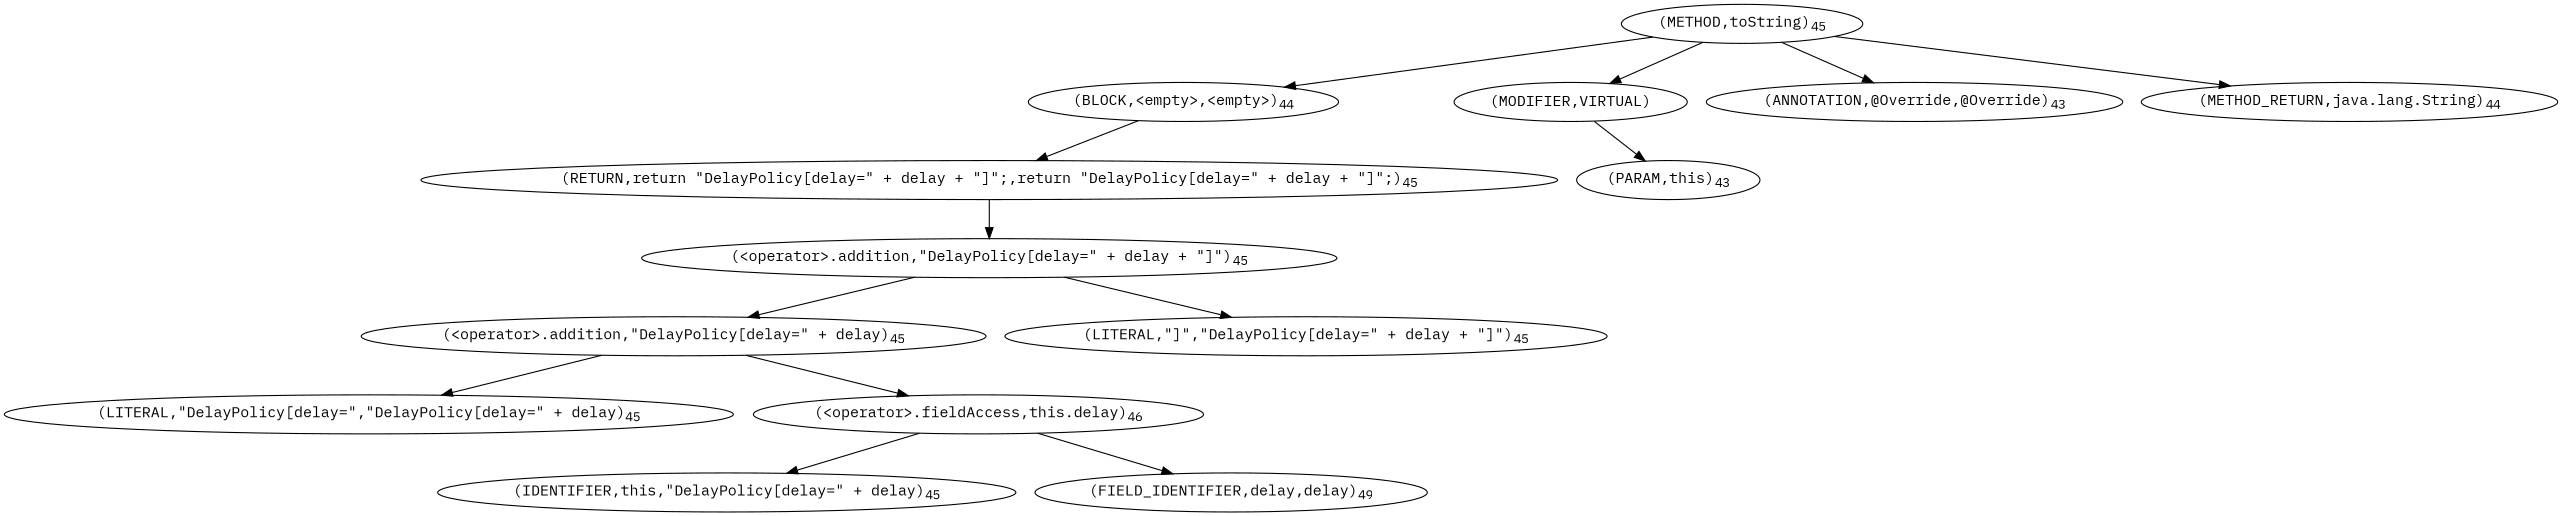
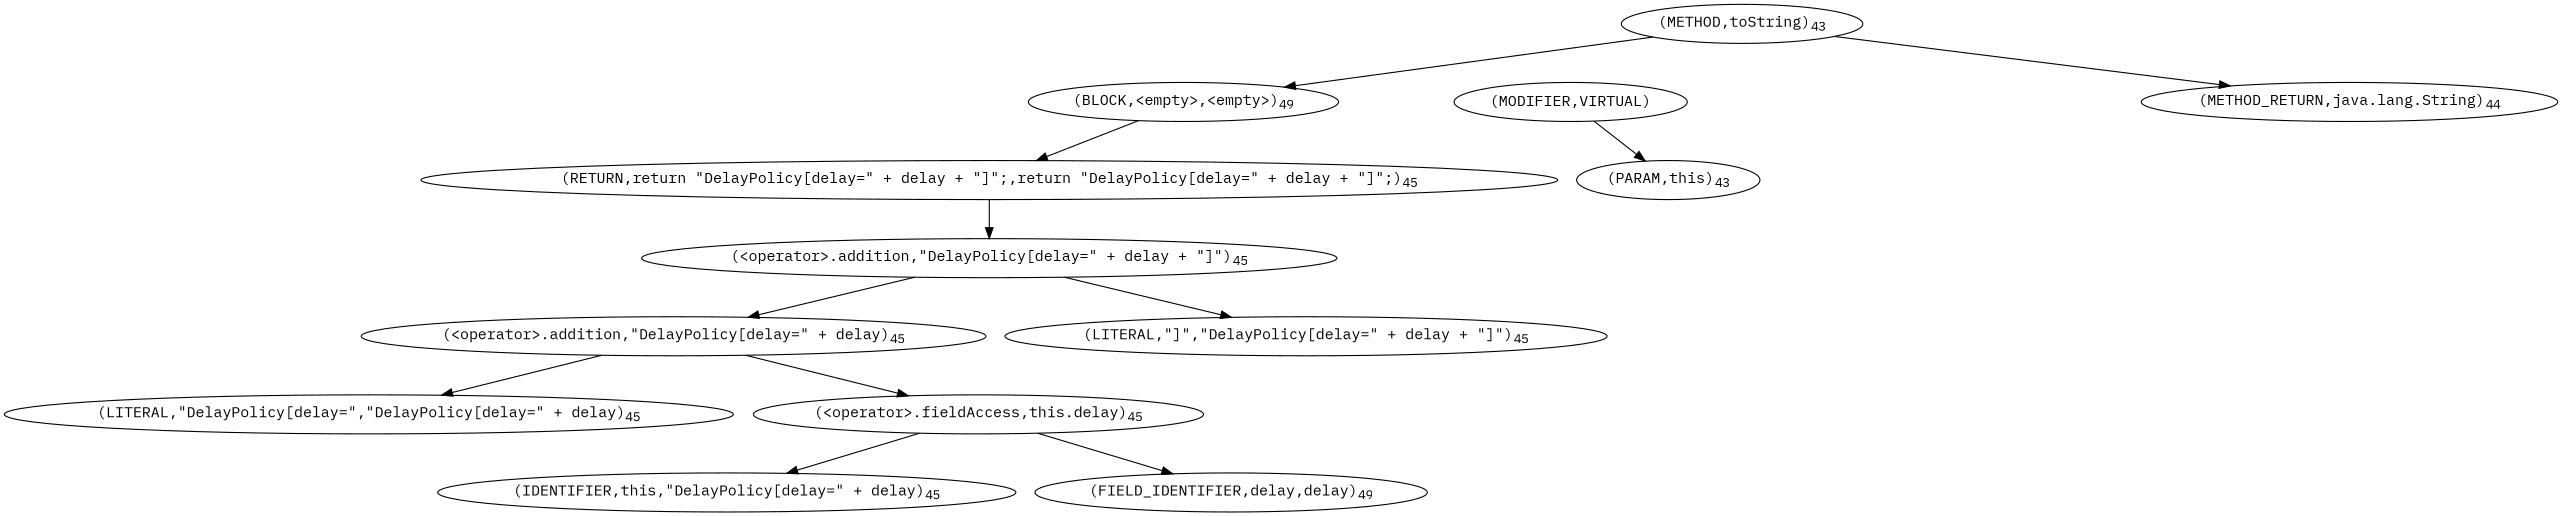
node "(METHOD,toString)": text "45" -> "43"
edge "(METHOD,toString)" -> "(MODIFIER,VIRTUAL)": removed
node "(BLOCK,<empty>,<empty>)": text "44" -> "49"
node "(ANNOTATION,@Override,@Override)": removed
node "(<operator>.fieldAccess,this.delay)": text "46" -> "45"
